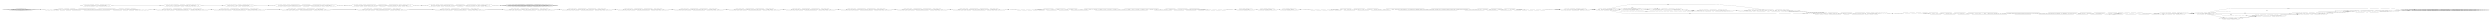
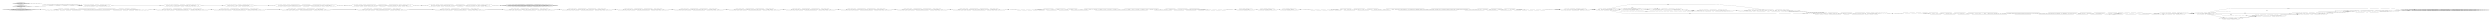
node "setupDatabase['0', '1', '0']": added
node "setupDatabase['1', '0', '0']": added
